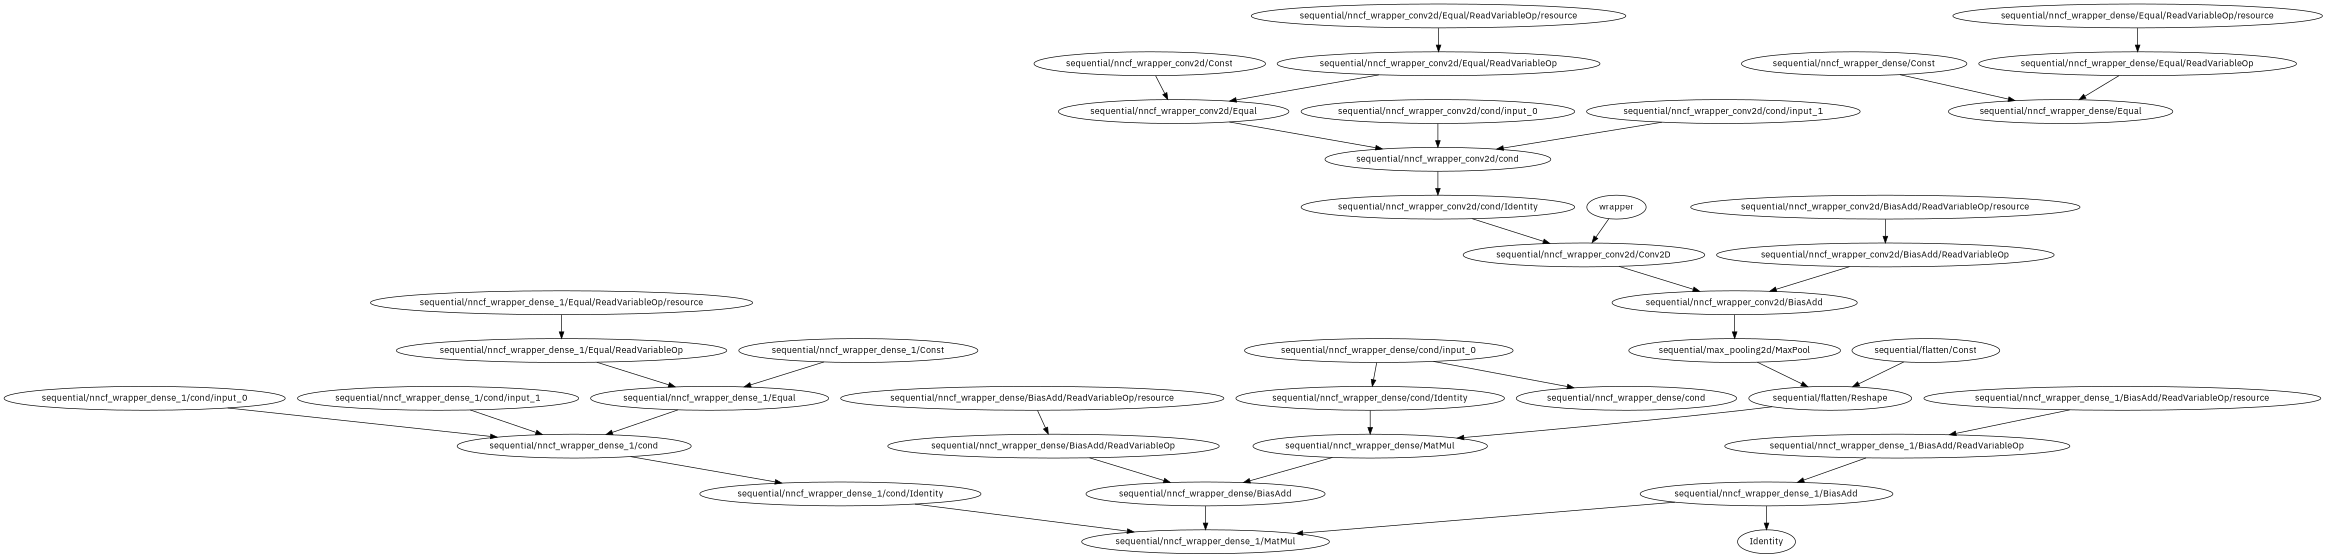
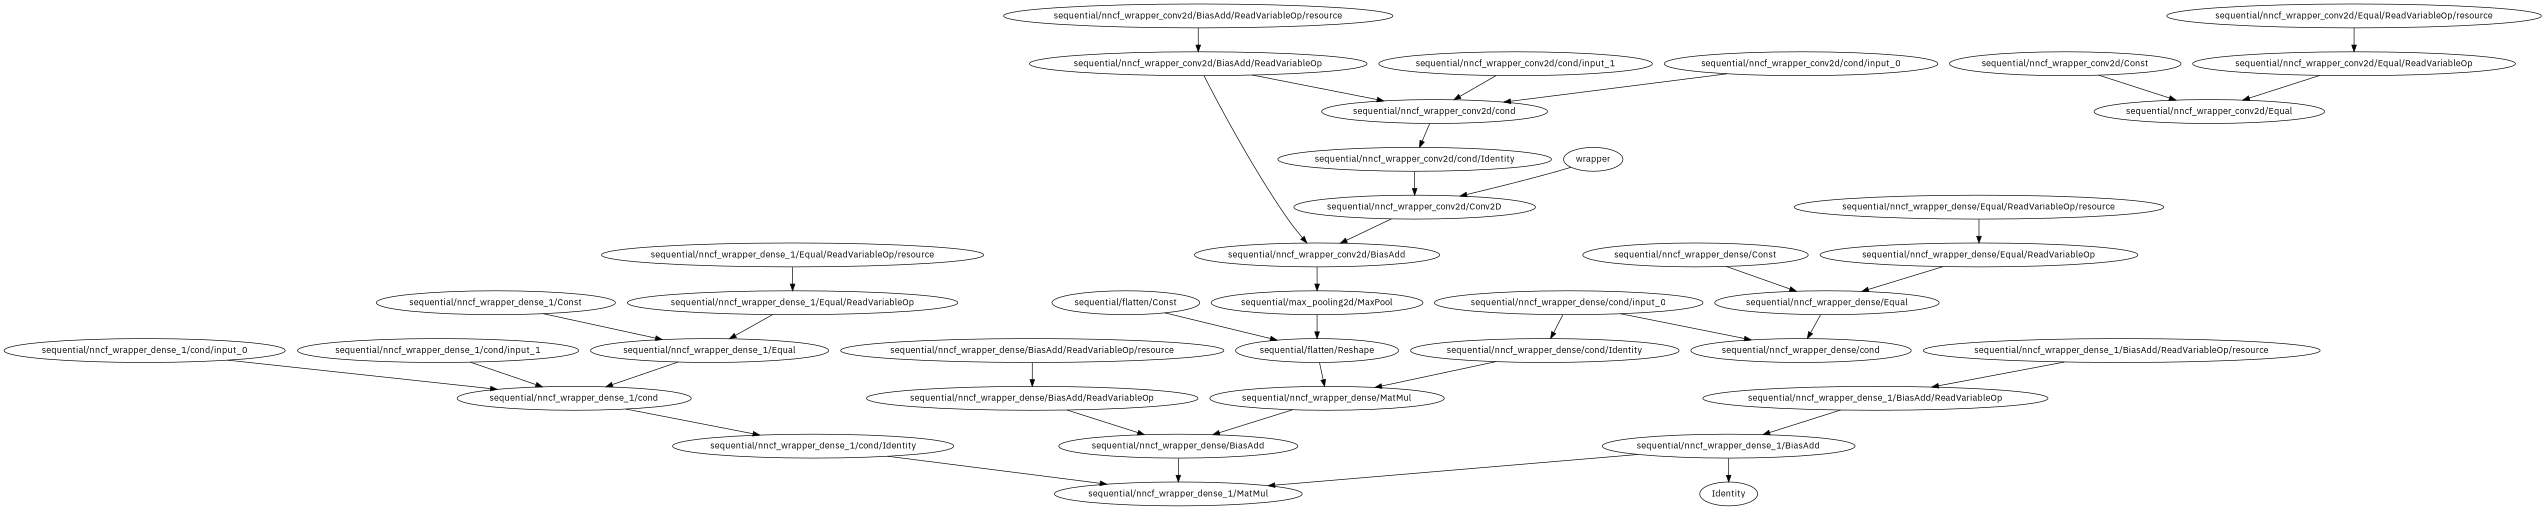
edge "sequential/nncf_wrapper_conv2d/Equal" -> "sequential/nncf_wrapper_conv2d/cond": now "sequential/nncf_wrapper_conv2d/BiasAdd/ReadVariableOp" -> "sequential/nncf_wrapper_conv2d/cond"
edge "sequential/nncf_wrapper_dense/Equal" -> "sequential/nncf_wrapper_dense/cond": added
